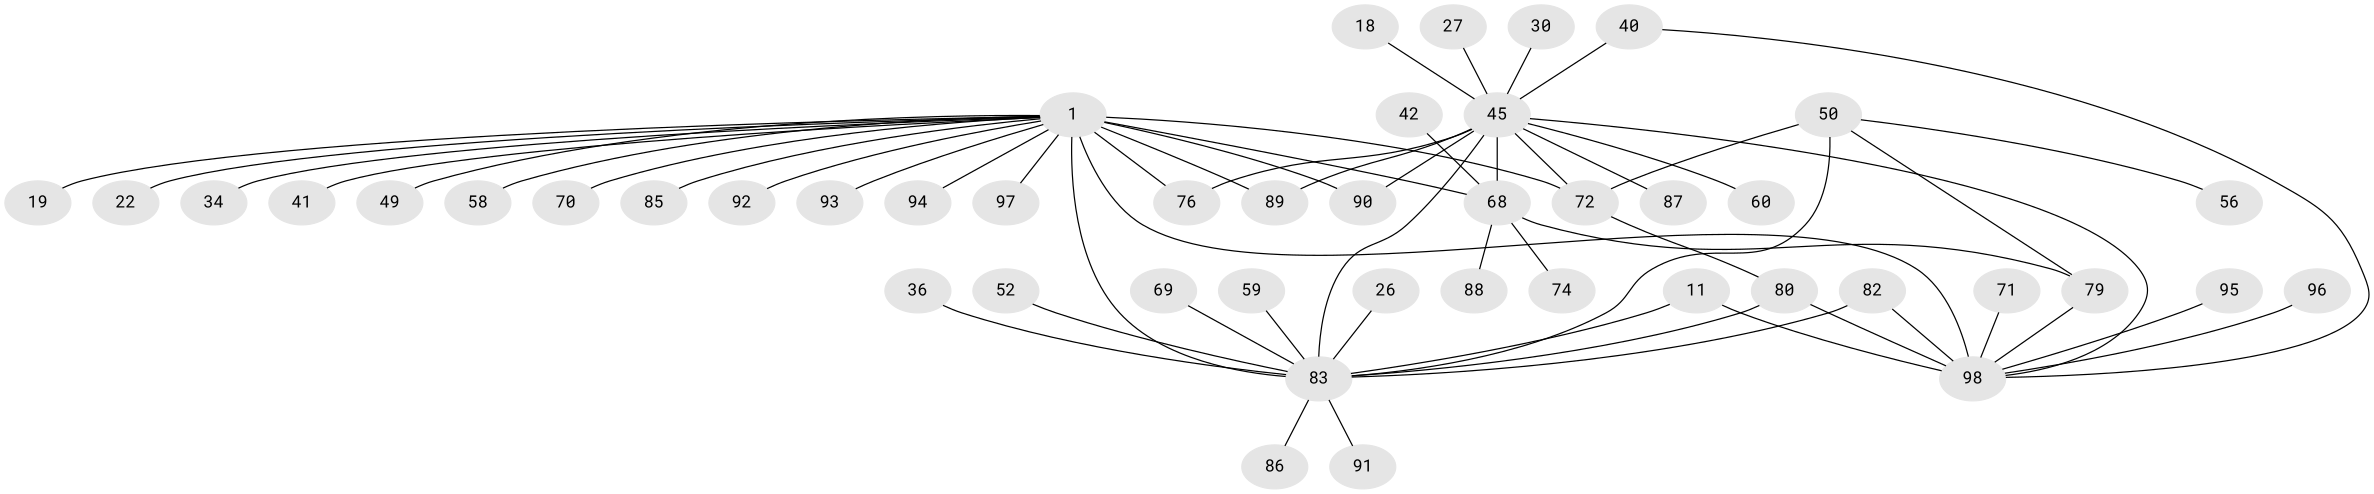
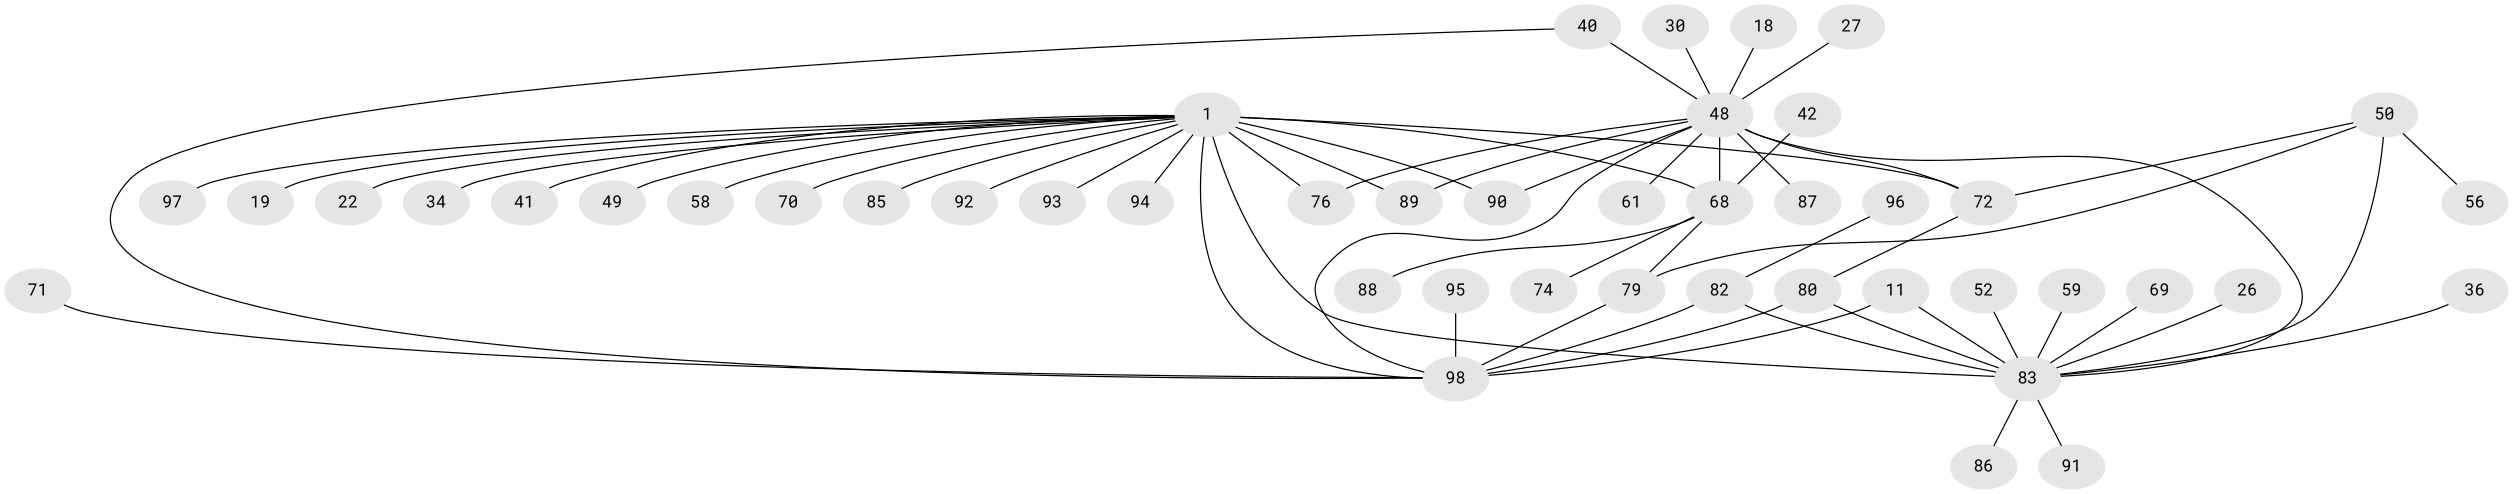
node "45": label "45" -> "48"
node "60": label "60" -> "61"
edge "96" -- "98": now "96" -- "82"
